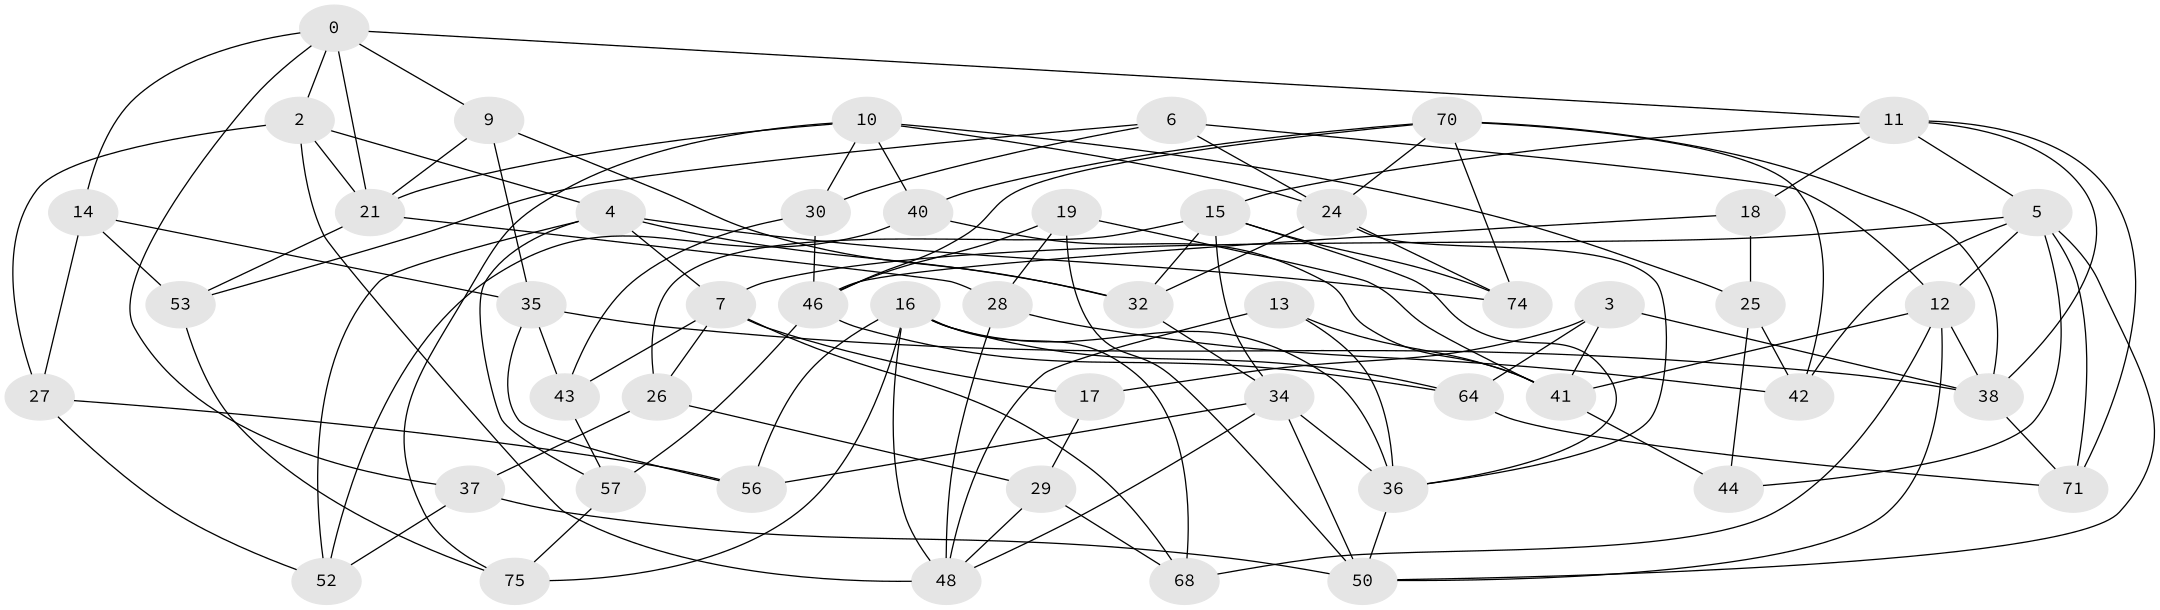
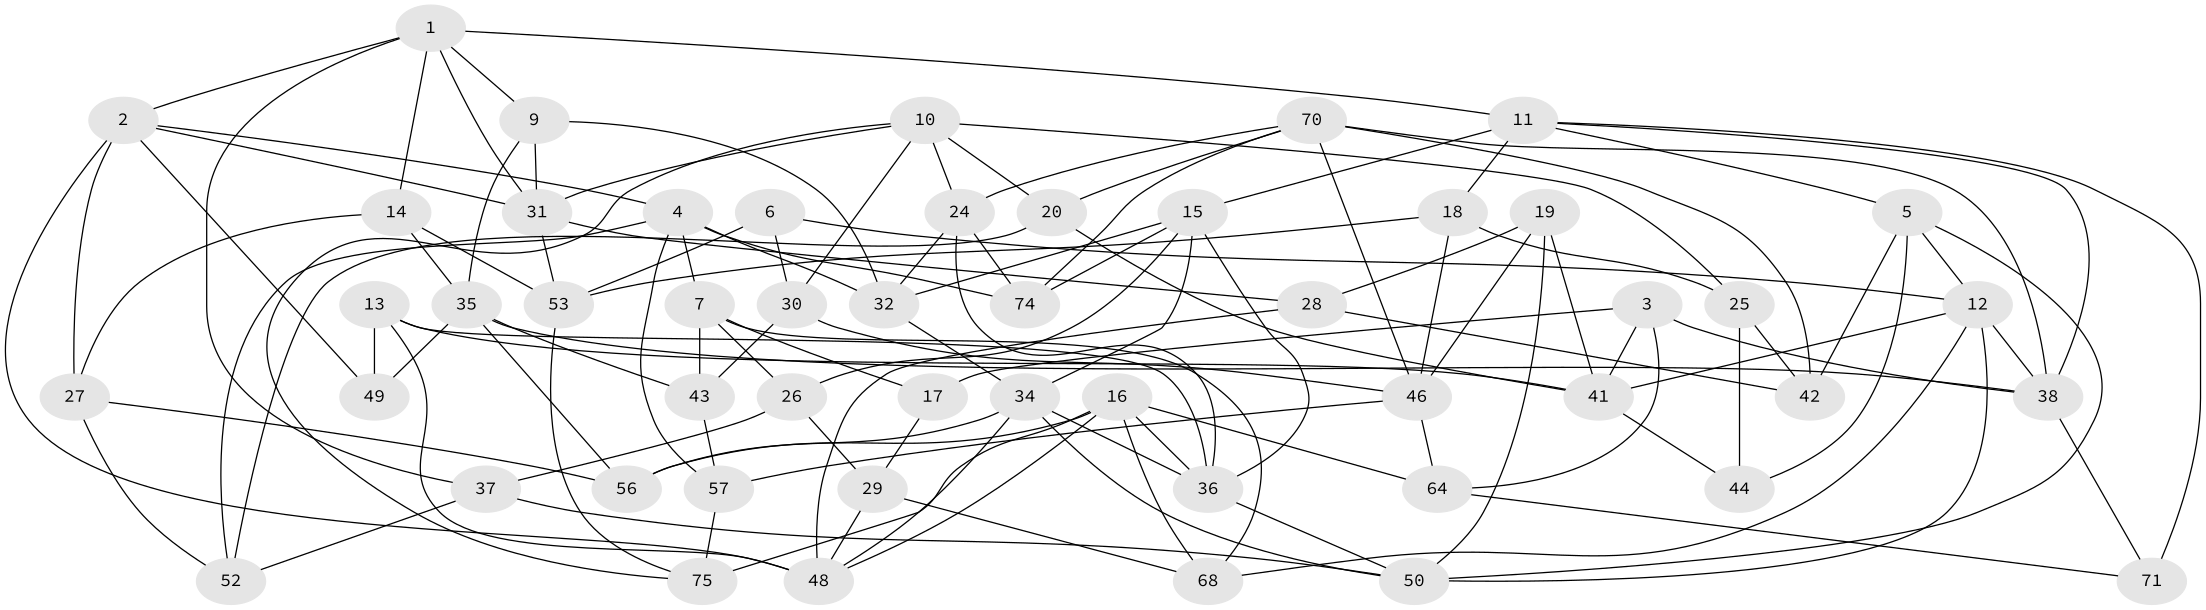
node "0": label "0" -> "1"
edge "6" -- "24": removed
node "21": label "21" -> "31"
node "40": label "40" -> "20"
edge "5" -- "7": removed
edge "18" -- "53": added
edge "5" -- "71": removed
node "49": added
